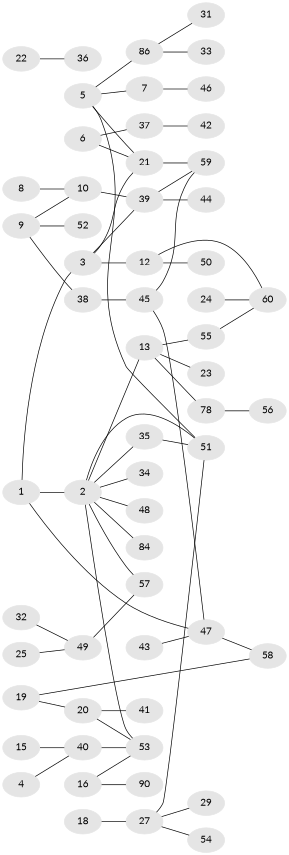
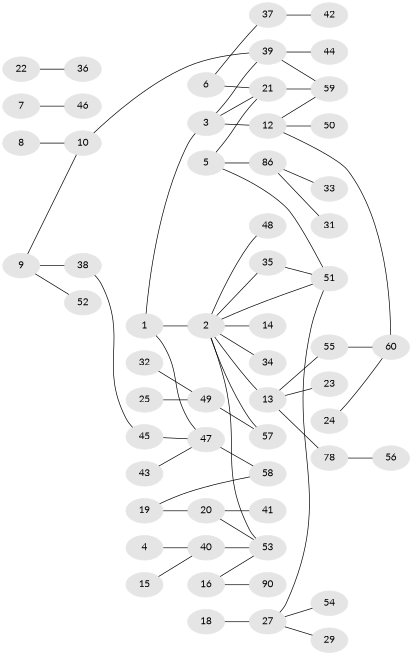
edge "7" -- "5": removed
edge "59" -- "45": now "59" -- "12"
node "84": label "84" -> "14"
